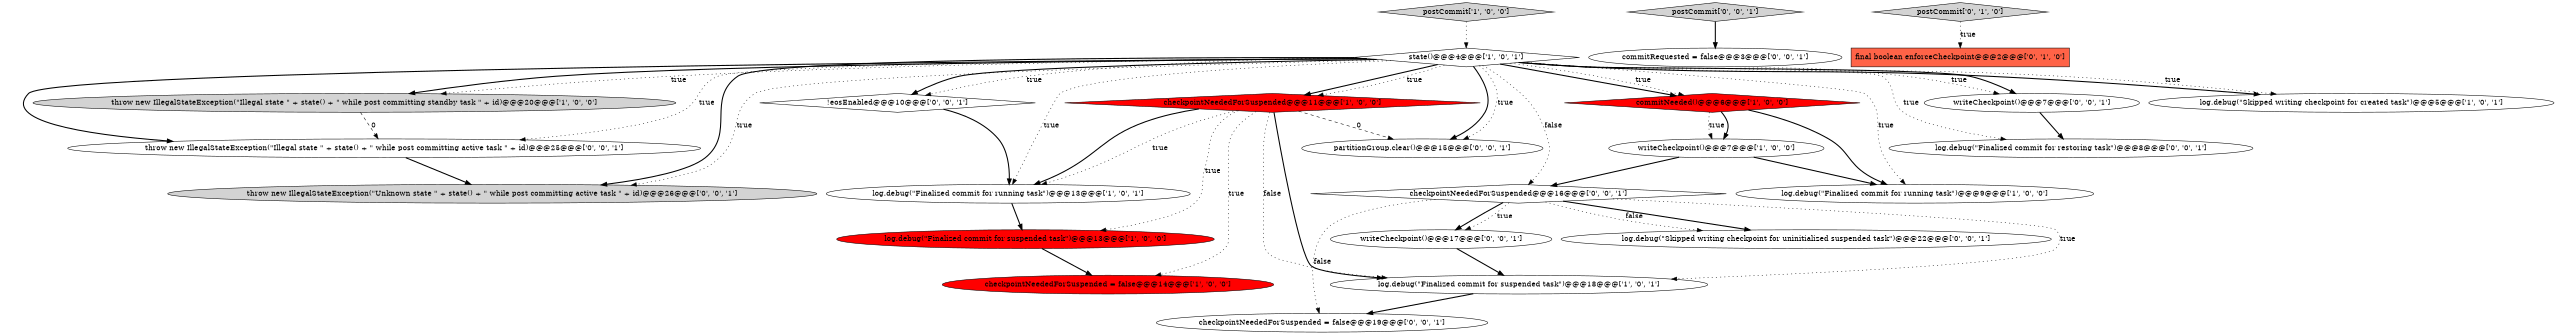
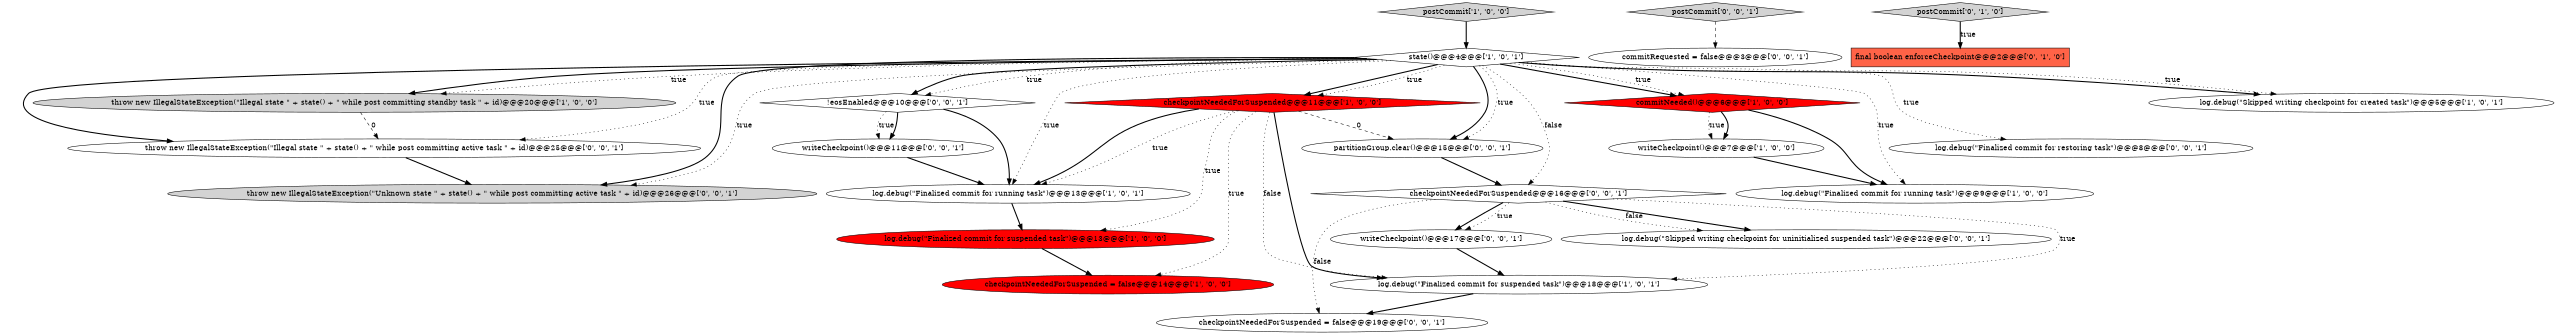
edge "postCommit['1', '0', '0']" -> "state()@@@4@@@['1', '0', '1']": style dotted -> bold
edge "postCommit['0', '0', '1']" -> "commitRequested = false@@@3@@@['0', '0', '1']": style bold -> dashed
edge "postCommit['0', '1', '0']" -> "final boolean enforceCheckpoint@@@2@@@['0', '1', '0']": style dotted -> bold
node "writeCheckpoint()@@@7@@@['0', '0', '1']": removed
node "writeCheckpoint()@@@11@@@['0', '0', '1']": added
edge "writeCheckpoint()@@@7@@@['1', '0', '0']" -> "checkpointNeededForSuspended@@@16@@@['0', '0', '1']": now "partitionGroup.clear()@@@15@@@['0', '0', '1']" -> "checkpointNeededForSuspended@@@16@@@['0', '0', '1']"
